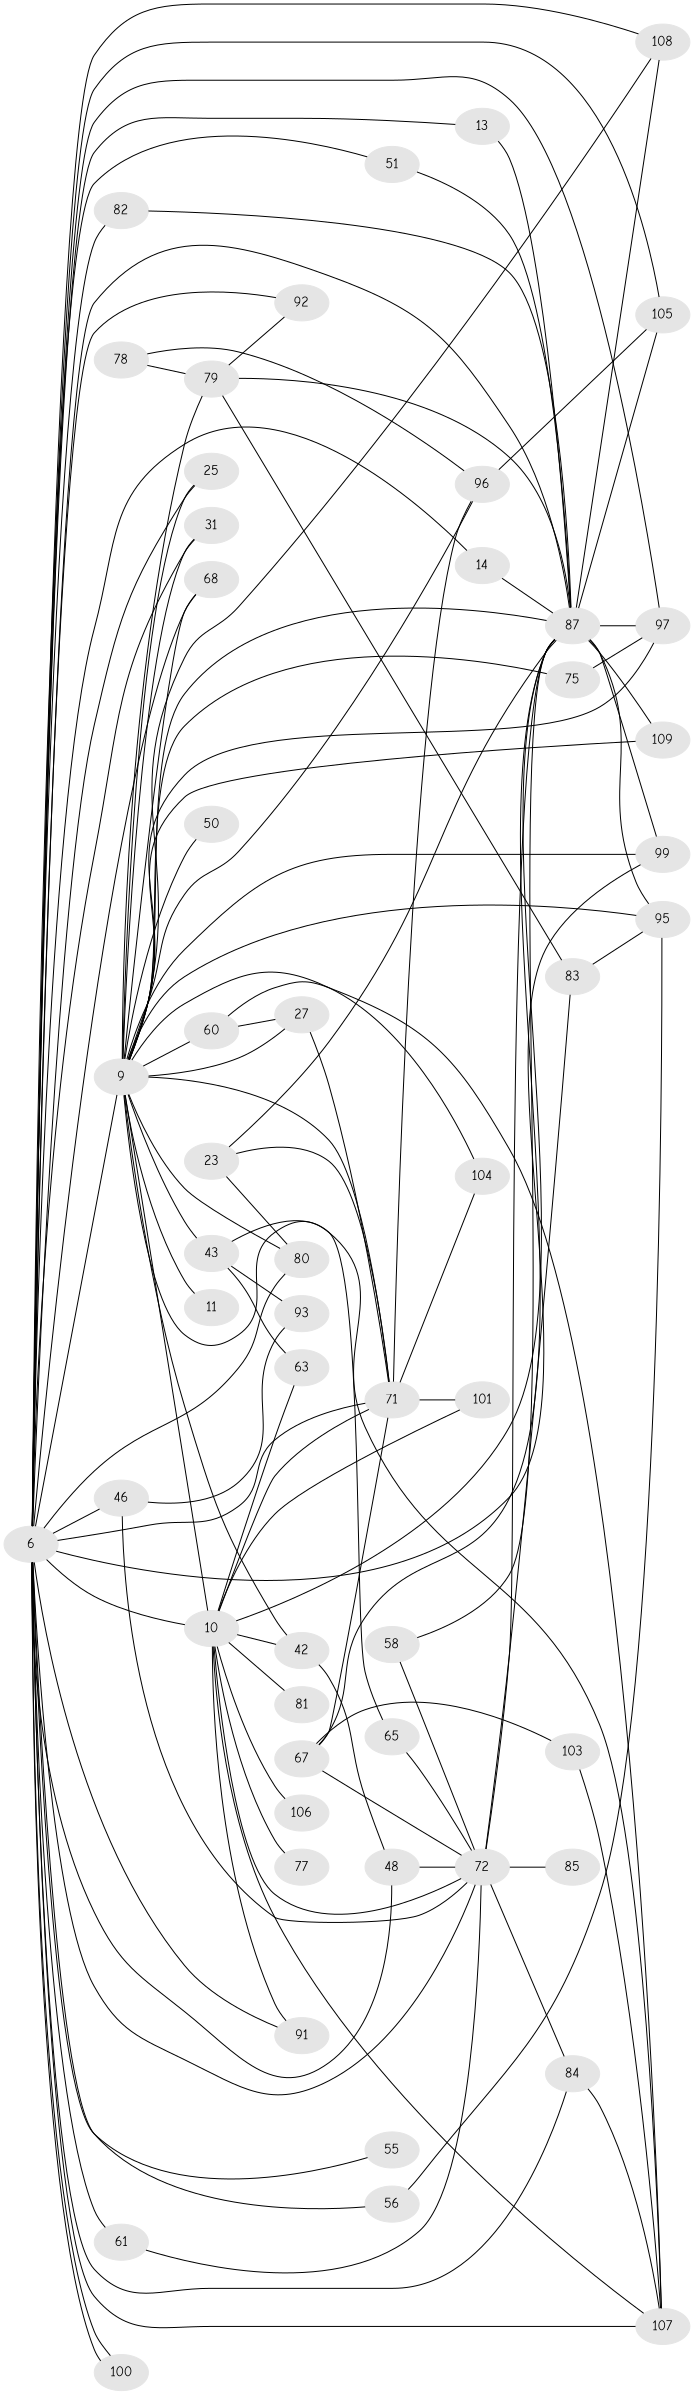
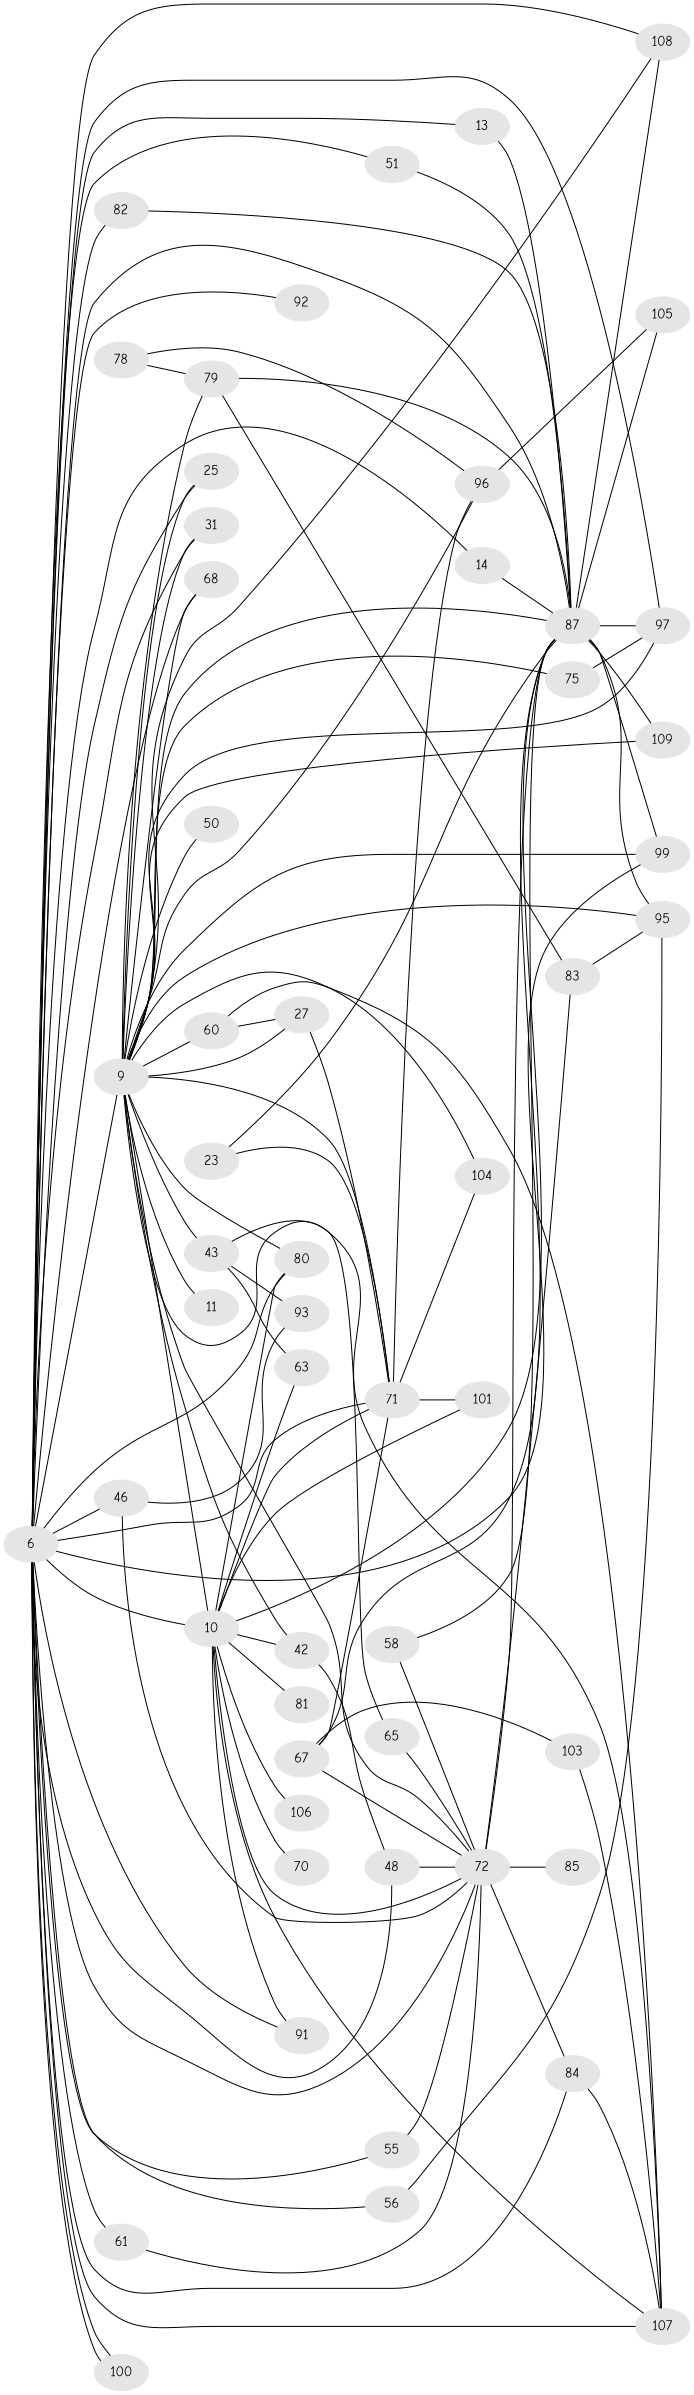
edge "105" -- "6": removed
edge "92" -- "79": removed
edge "23" -- "80": now "10" -- "80"
edge "9" -- "72": added
node "77": label "77" -> "70"
edge "72" -- "55": added
